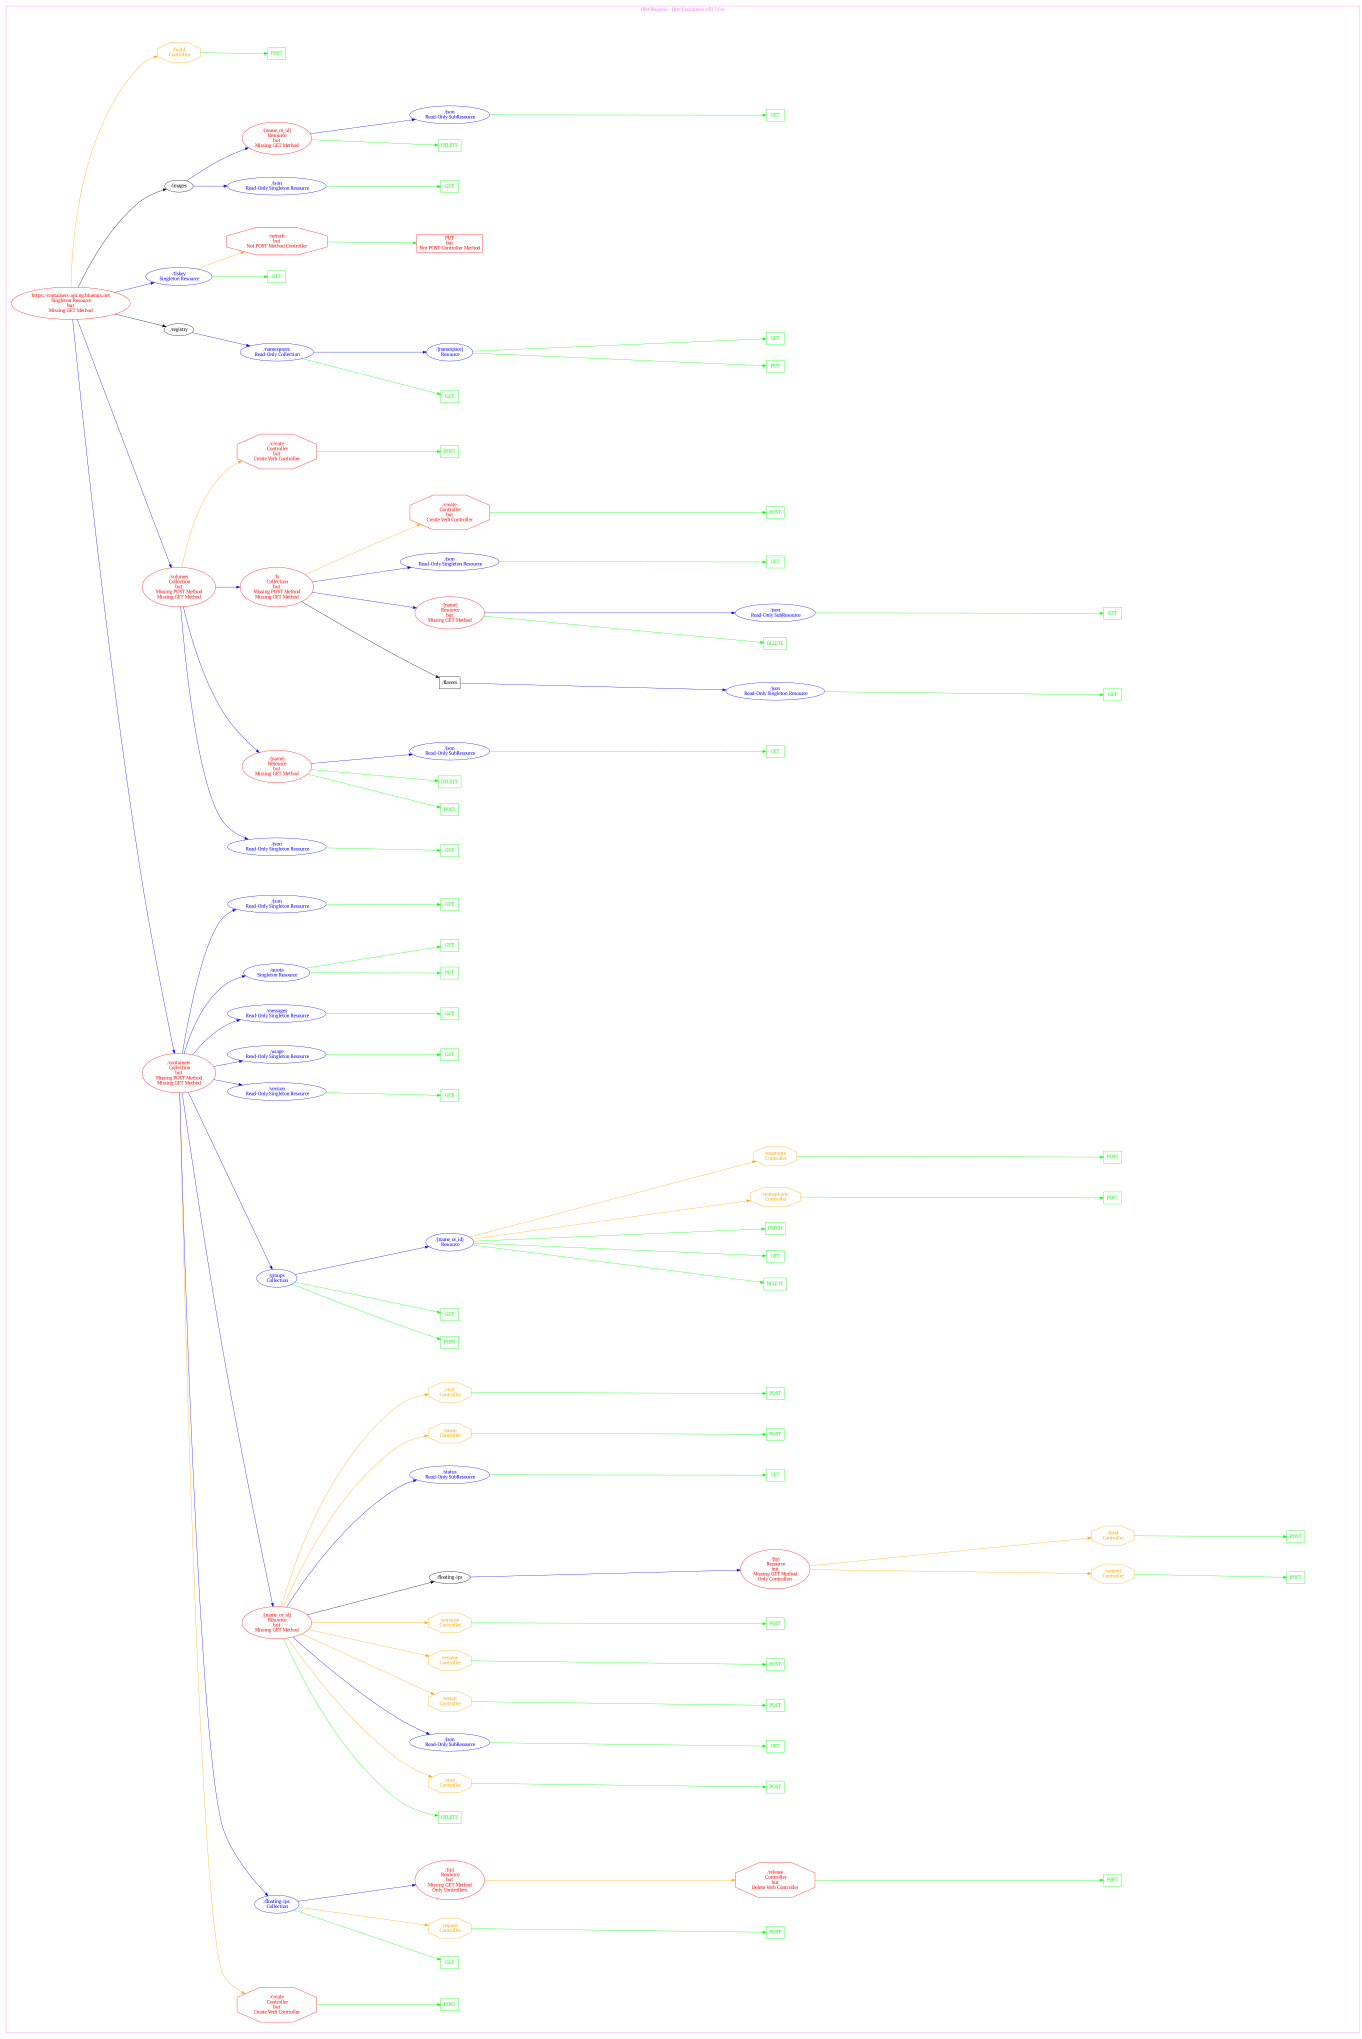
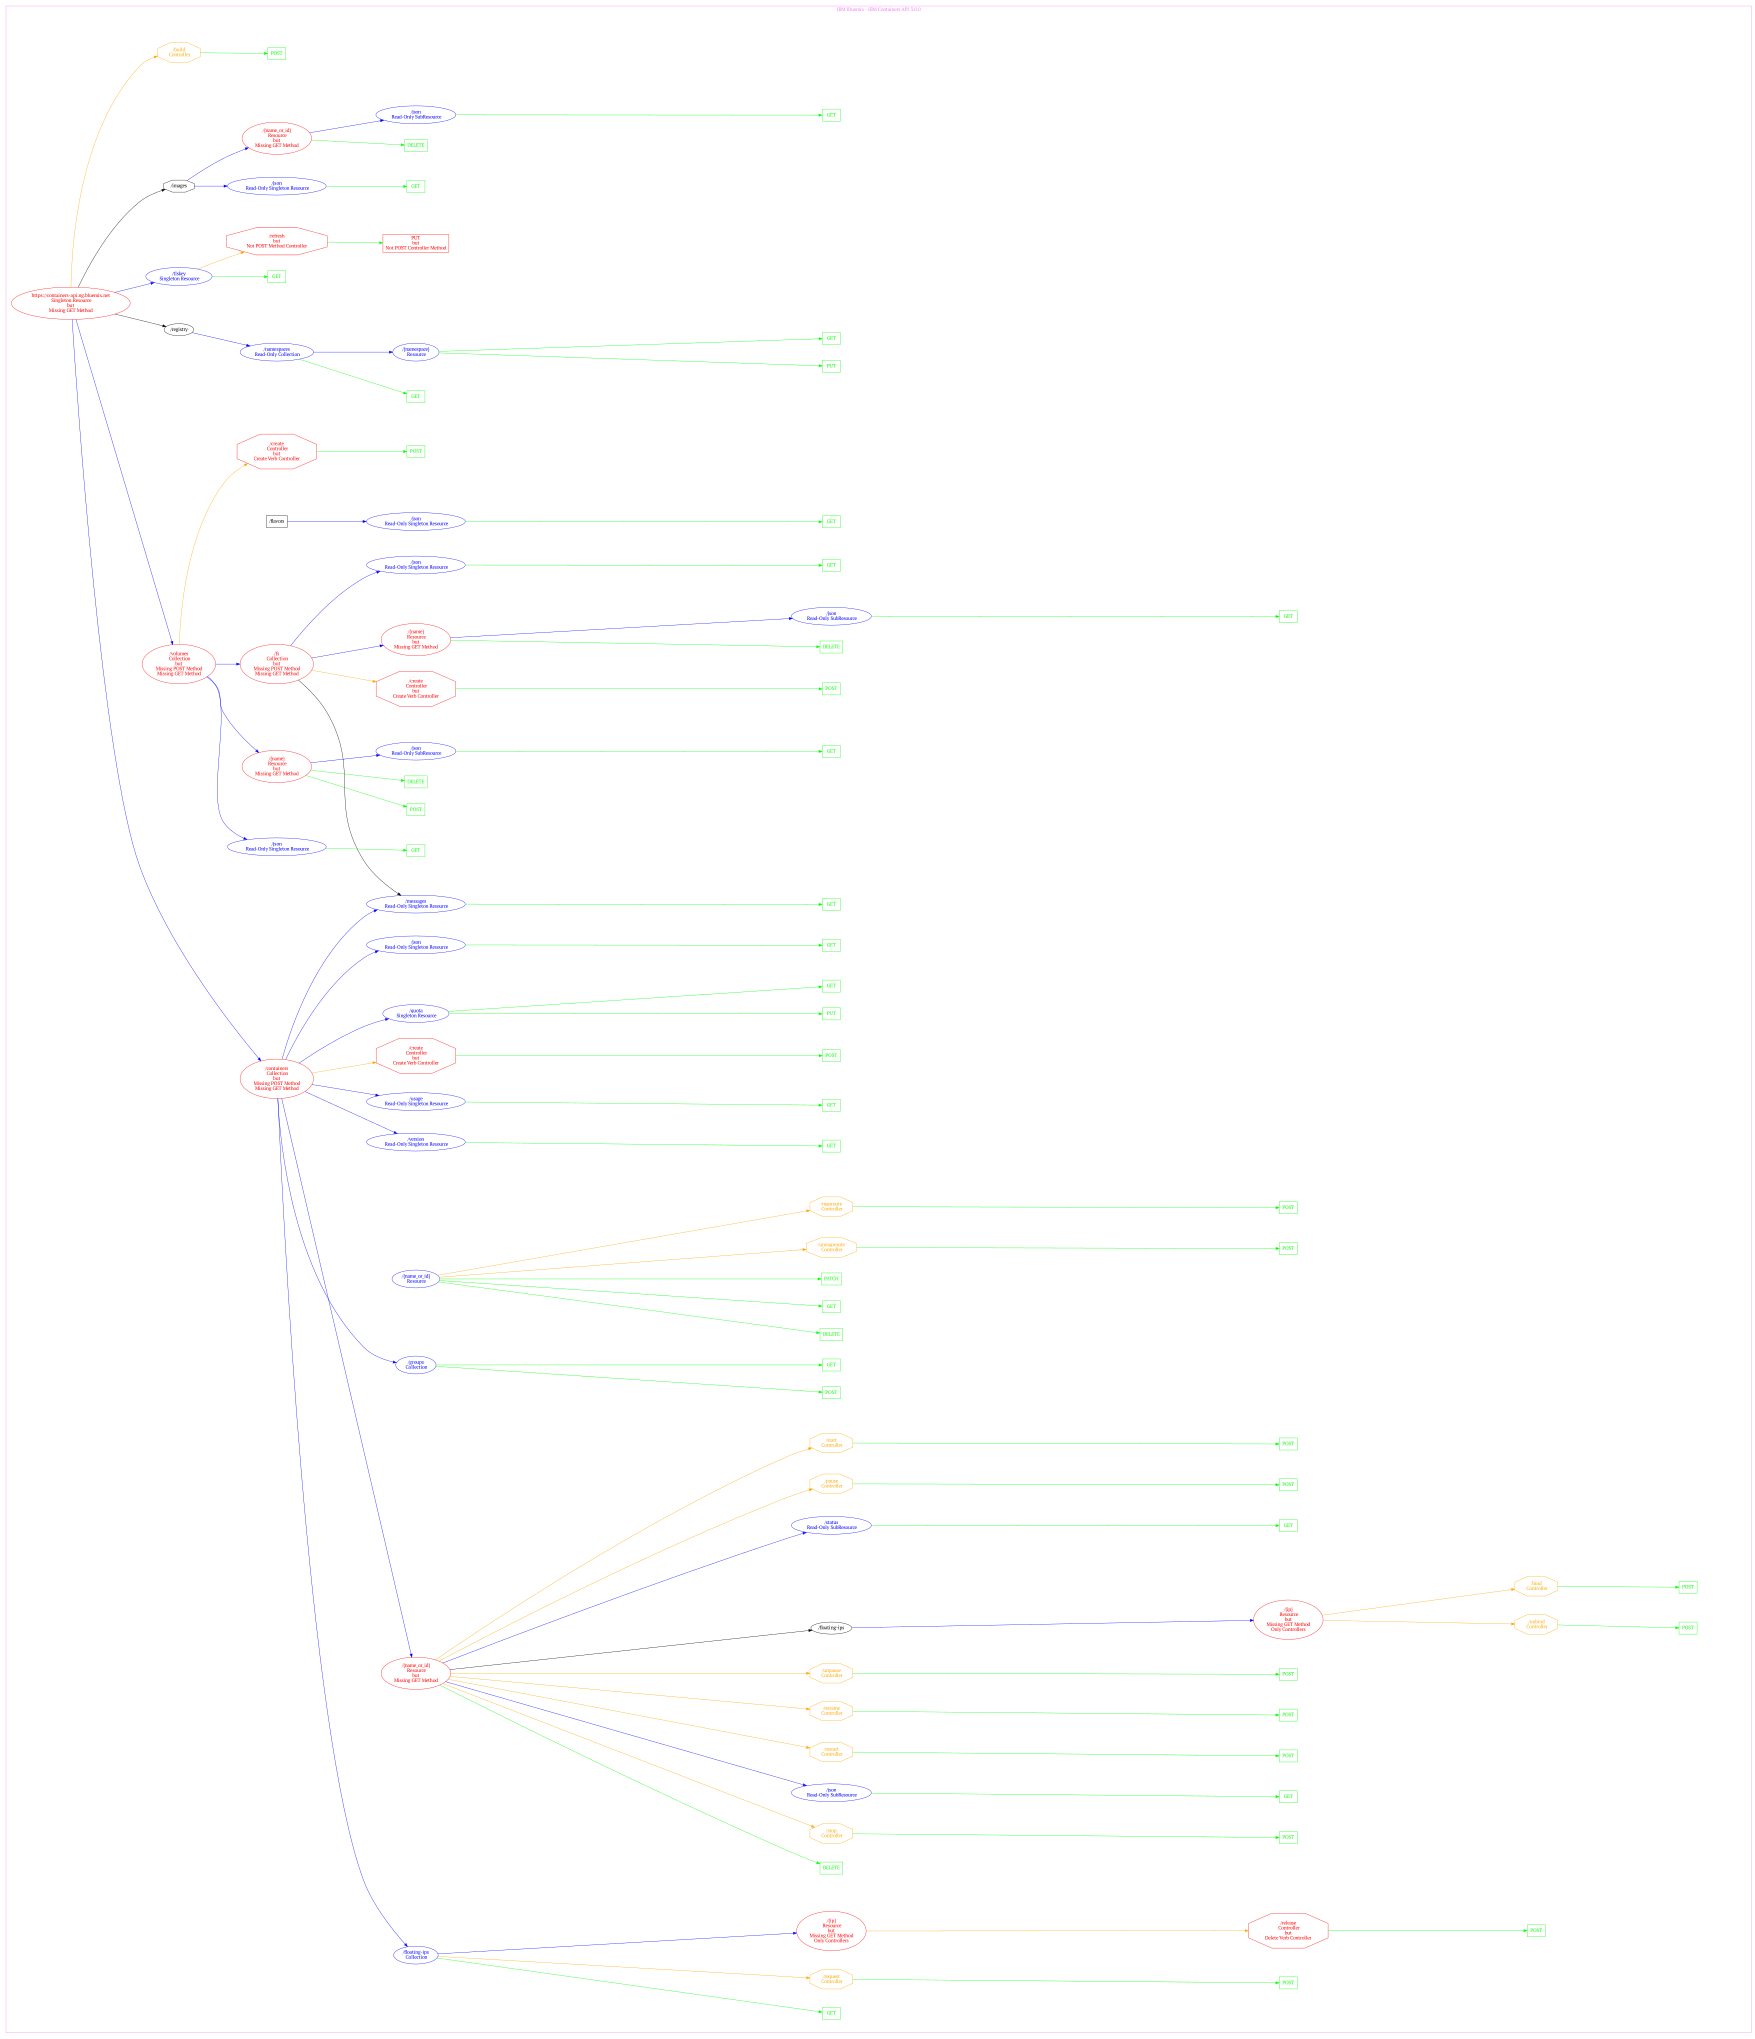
node "/images": shape ellipse -> octagon
edge "/fs Collection but Missing POST Method Missing GET Method" -> "/flavors": now "/fs Collection but Missing POST Method Missing GET Method" -> "/messages Read-Only Singleton Resource"
edge "/groups Collection" -> "/{name_or_id} Resource": removed
